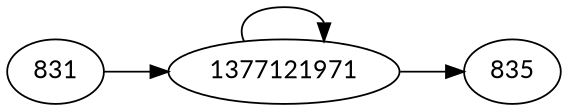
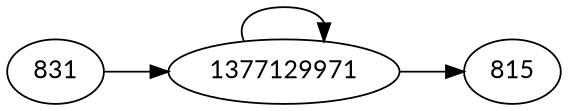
node "1377121971": label "1377121971" -> "1377129971"
node "835": label "835" -> "815"
